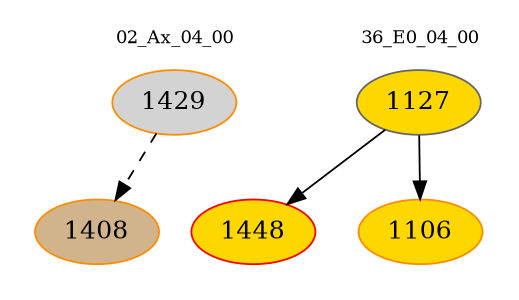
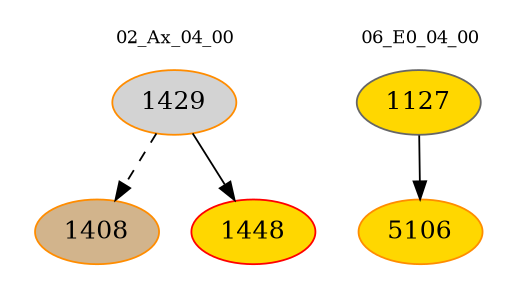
cluster "36_E0_04_00": label "36_E0_04_00" -> "06_E0_04_00"
edge "1127" -> "1448": now "1429" -> "1448"
node "1106": label "1106" -> "5106"
